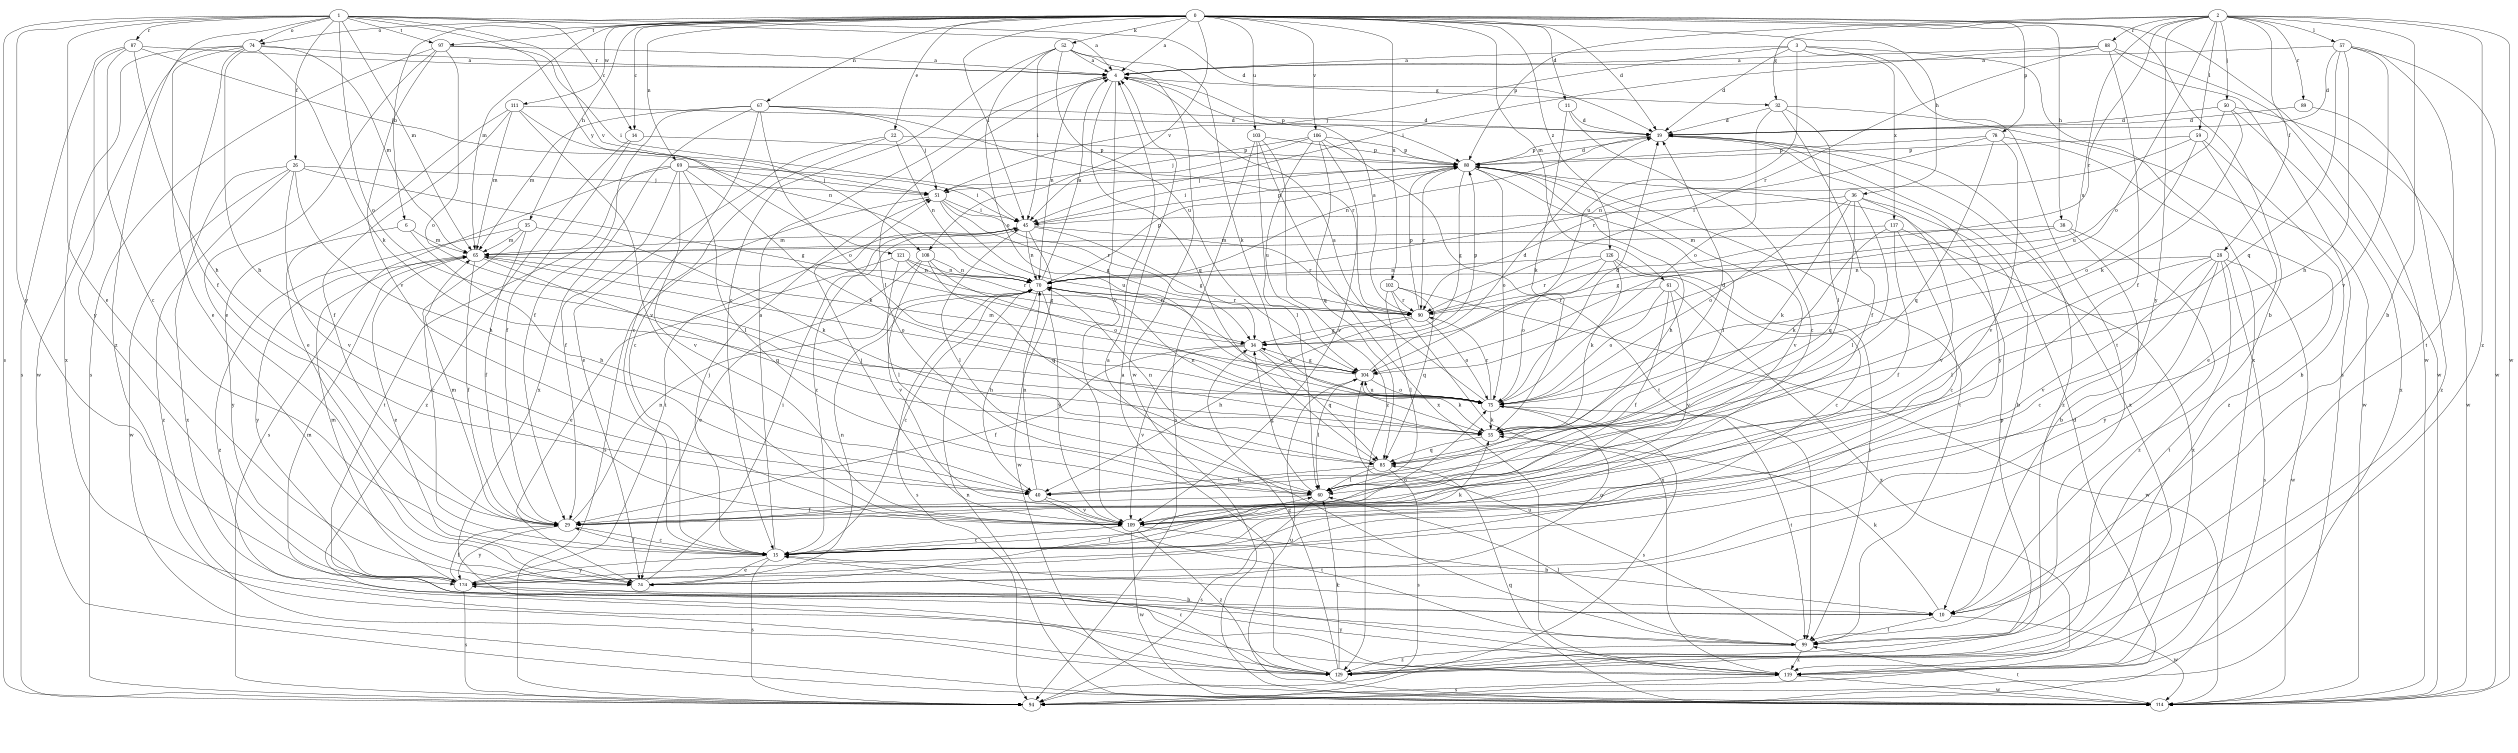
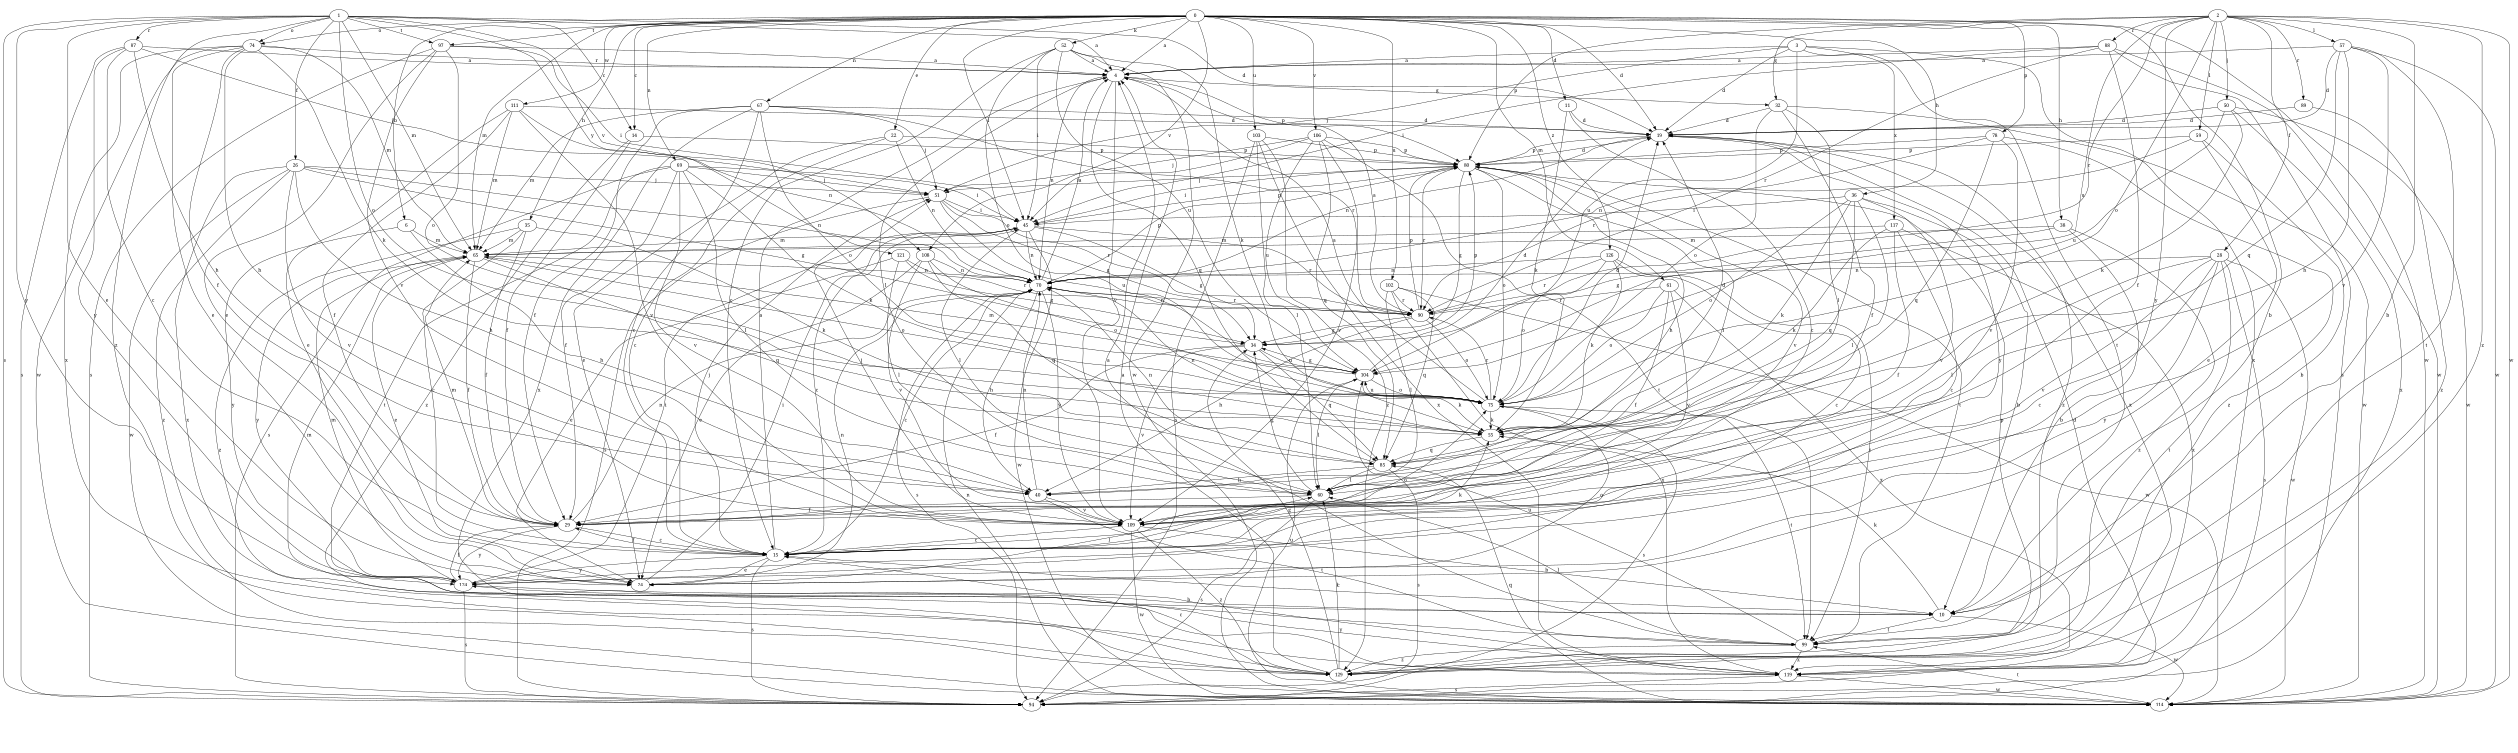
edge "121" -> "70": now "26" -> "70"
edge "59" -> "75": removed, label "o"
